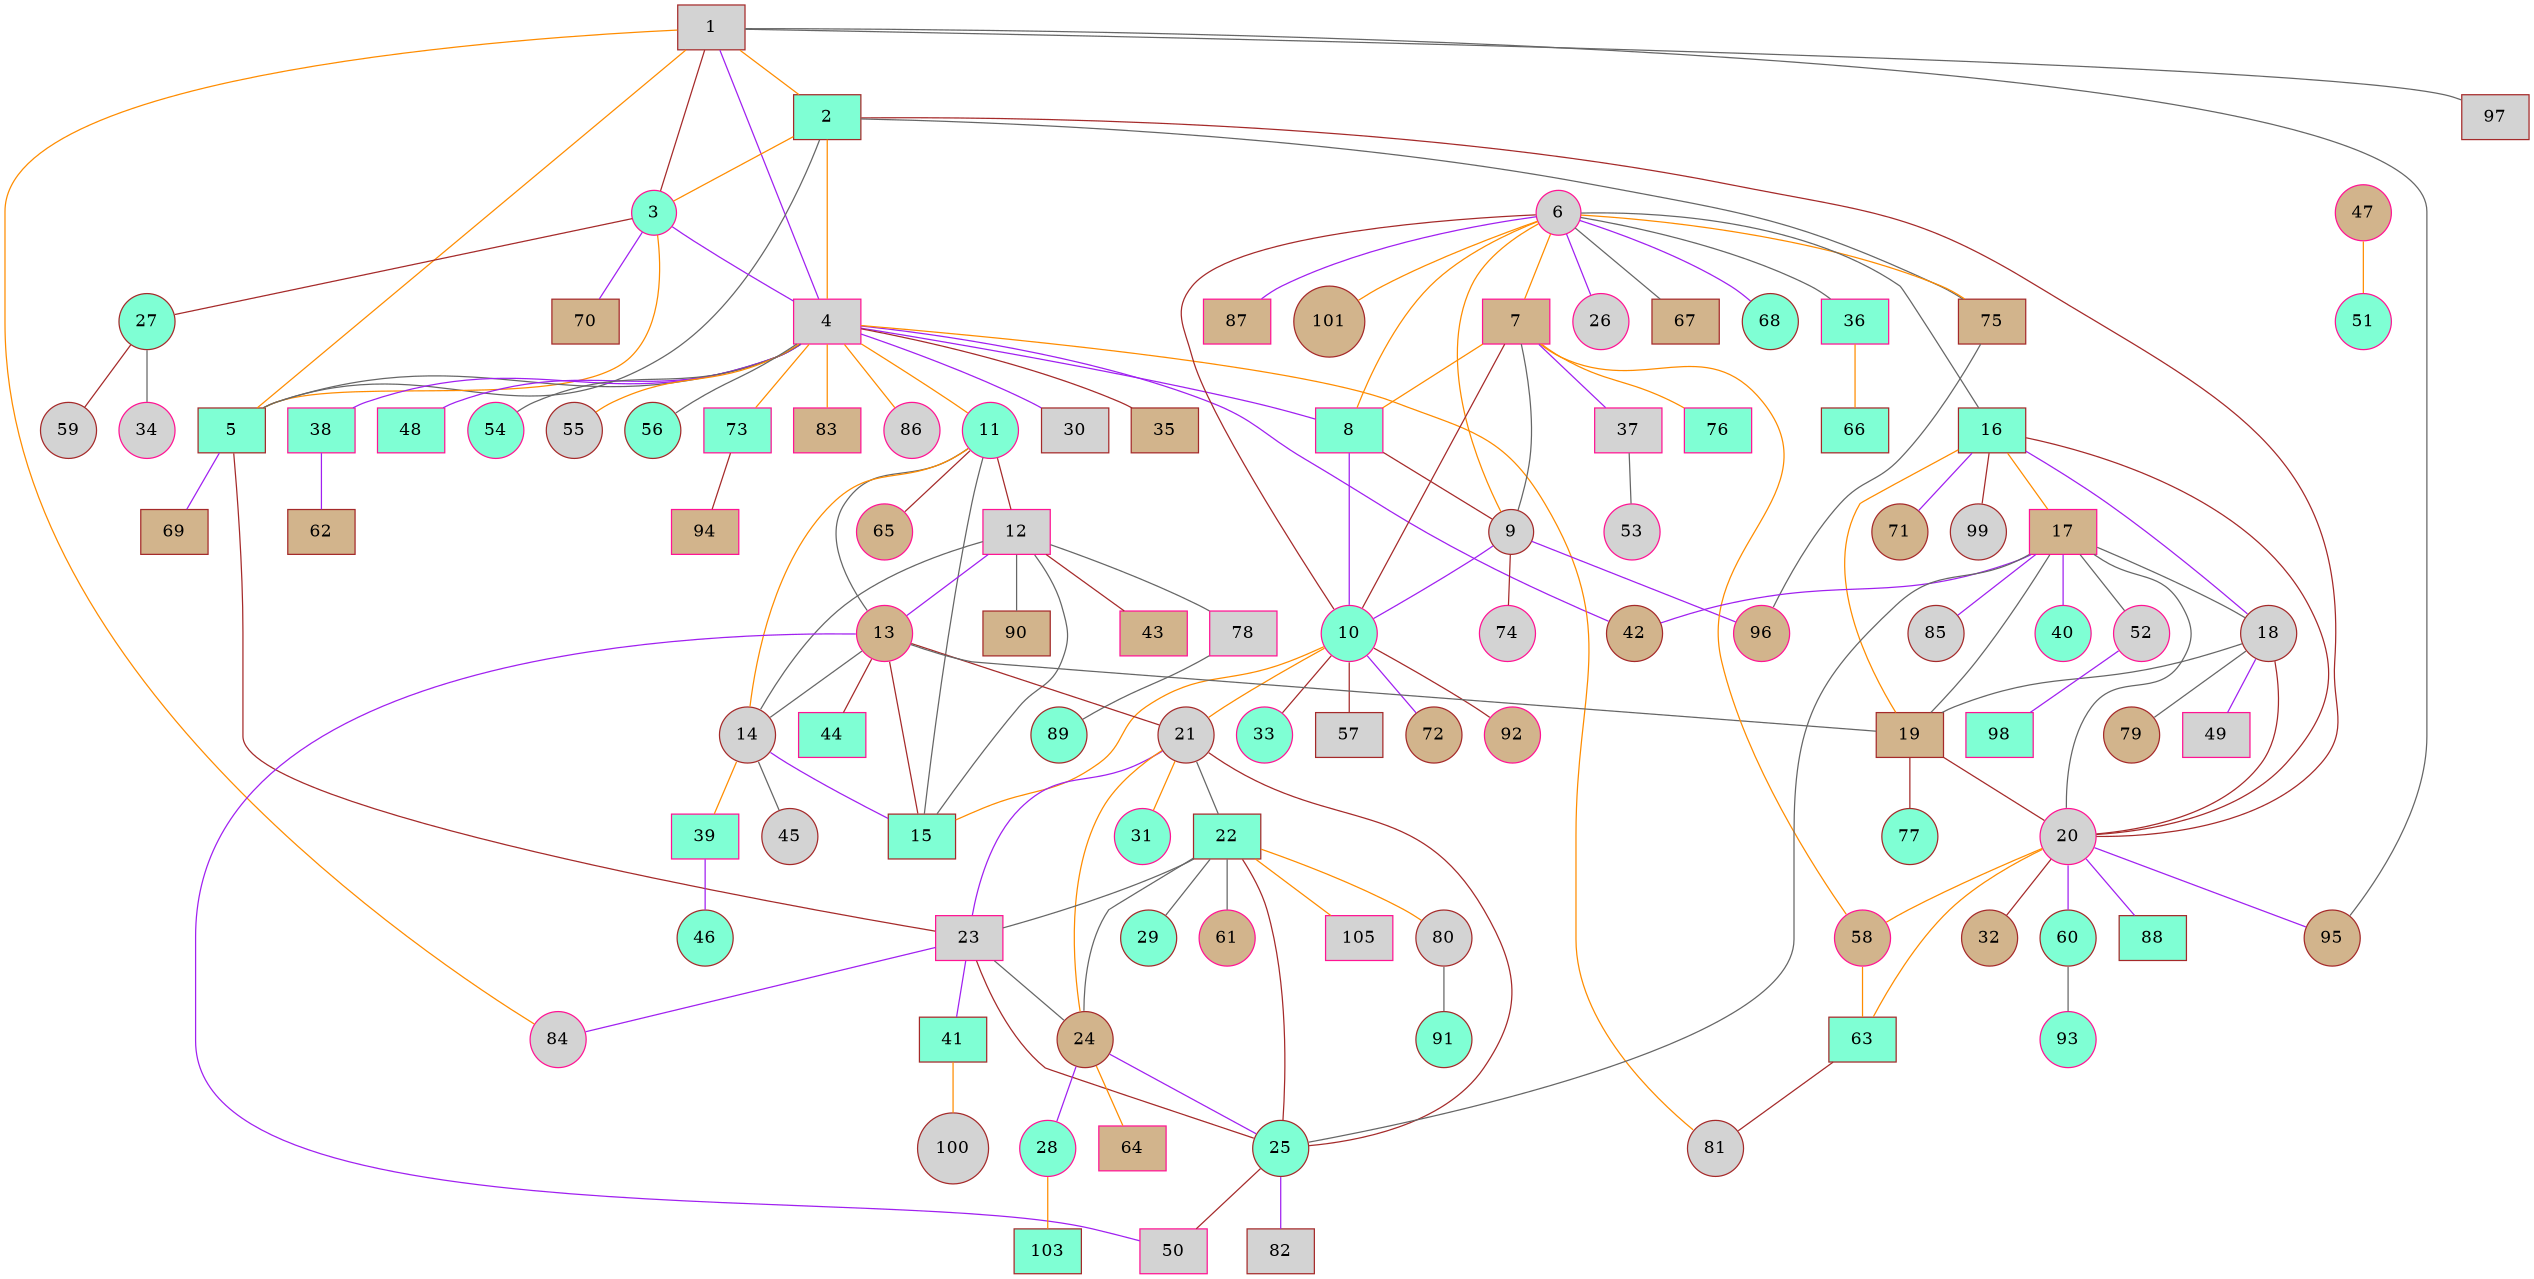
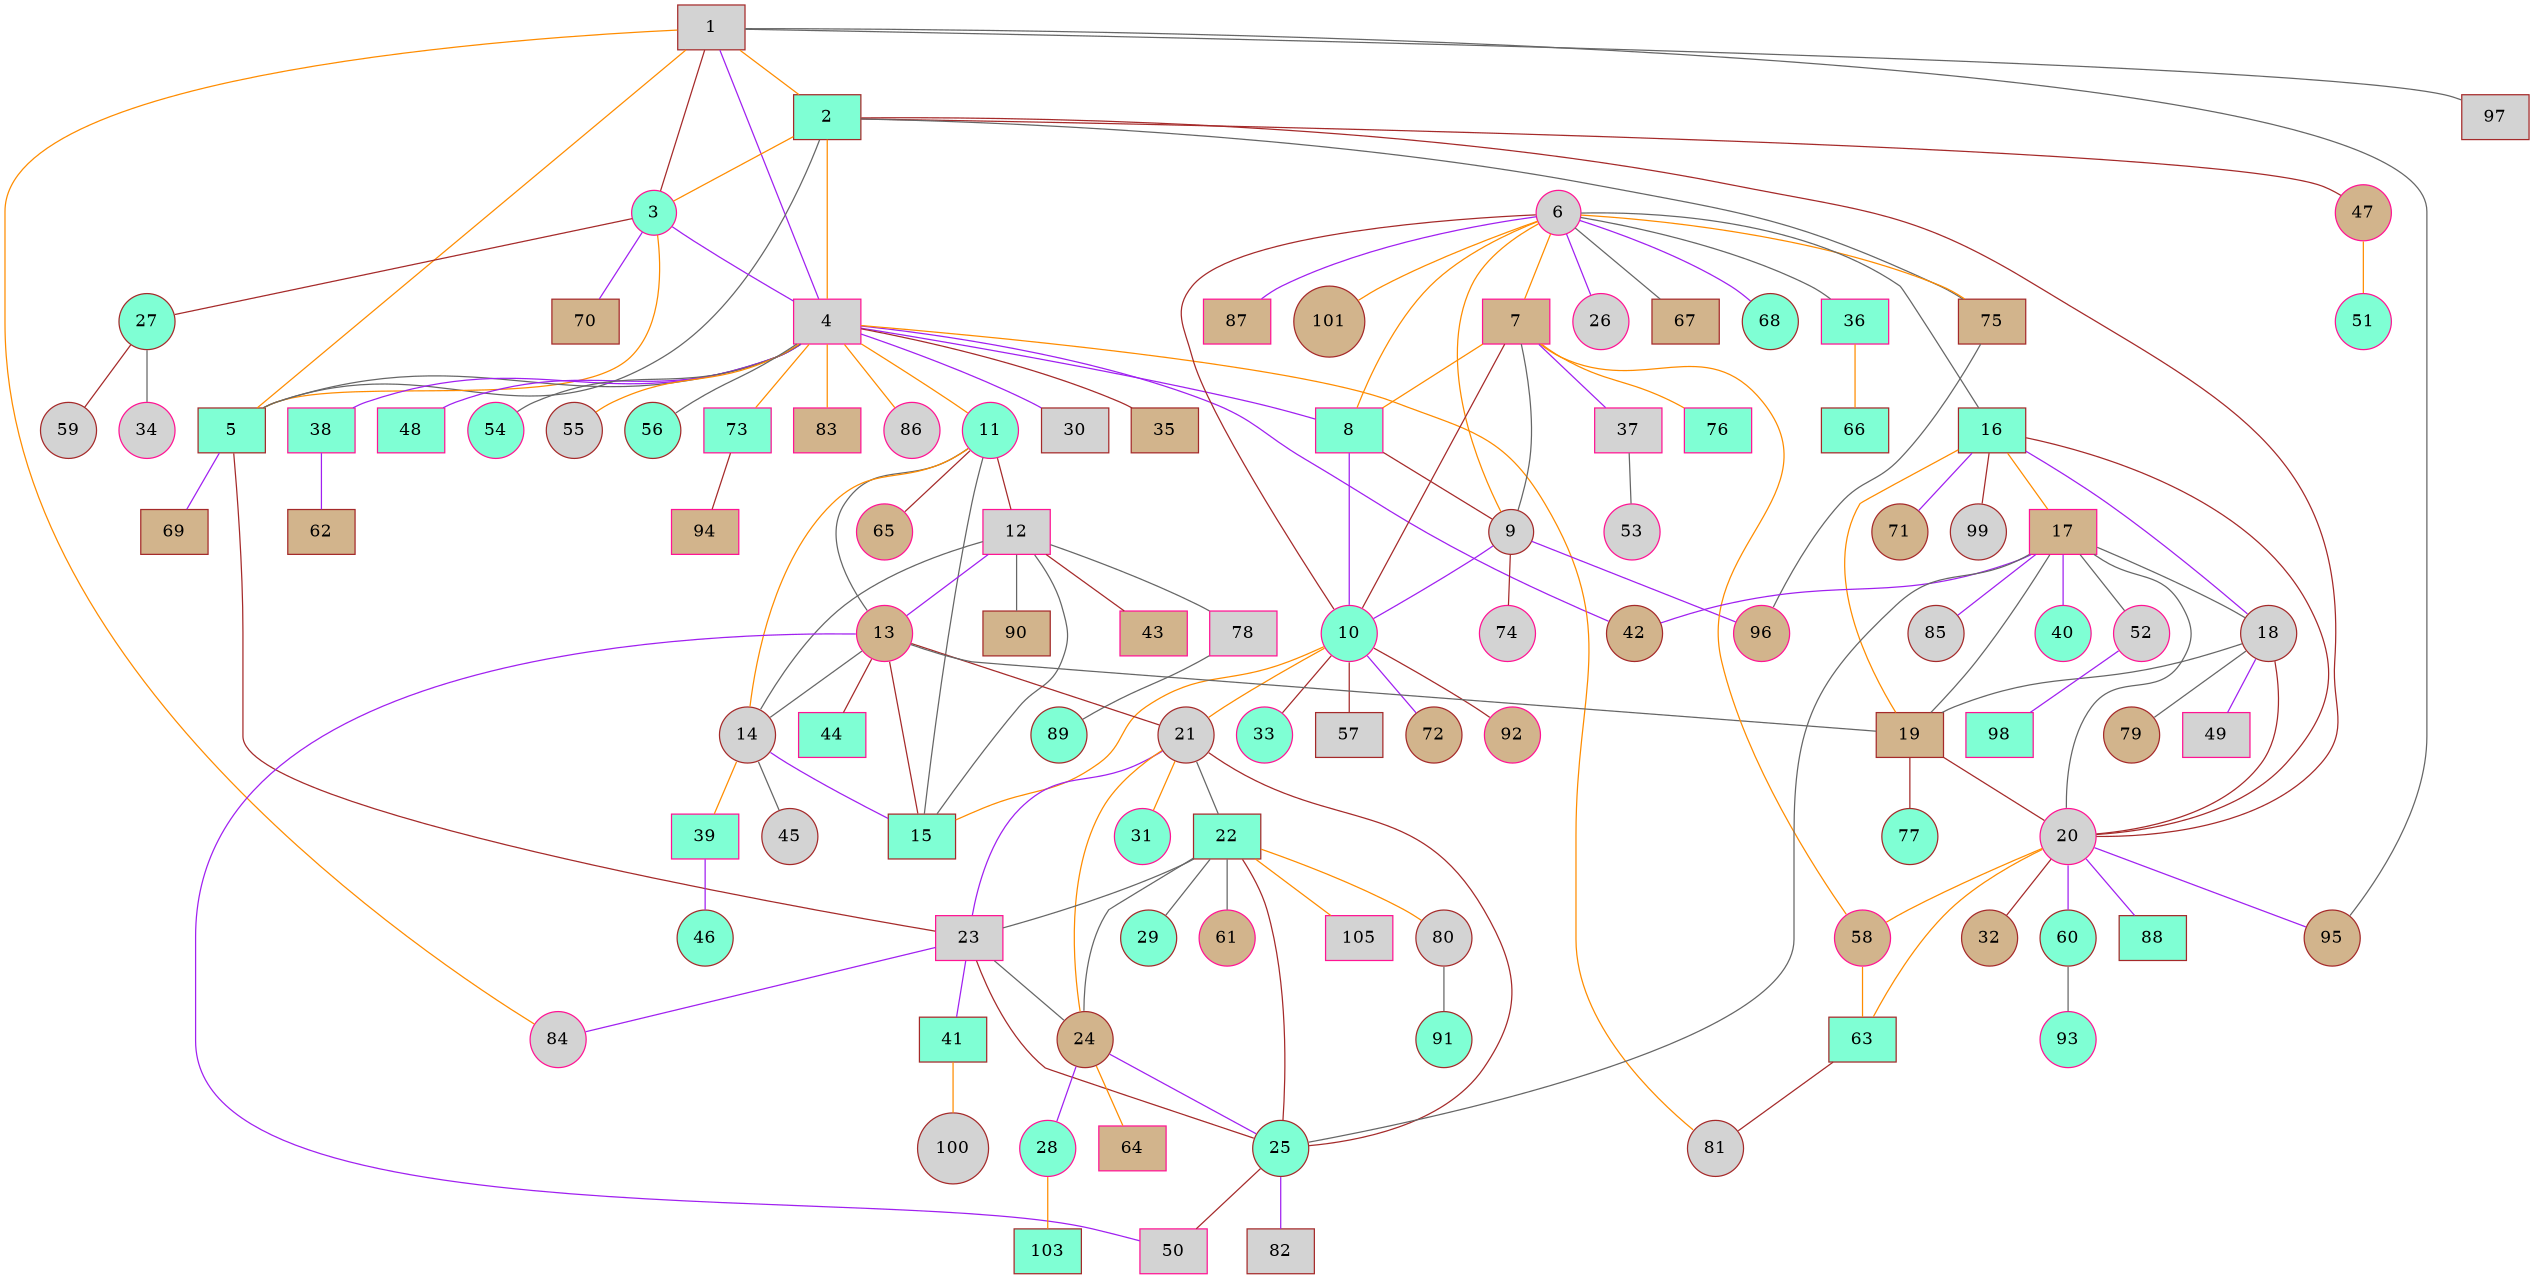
edge "2" -- "47": added
